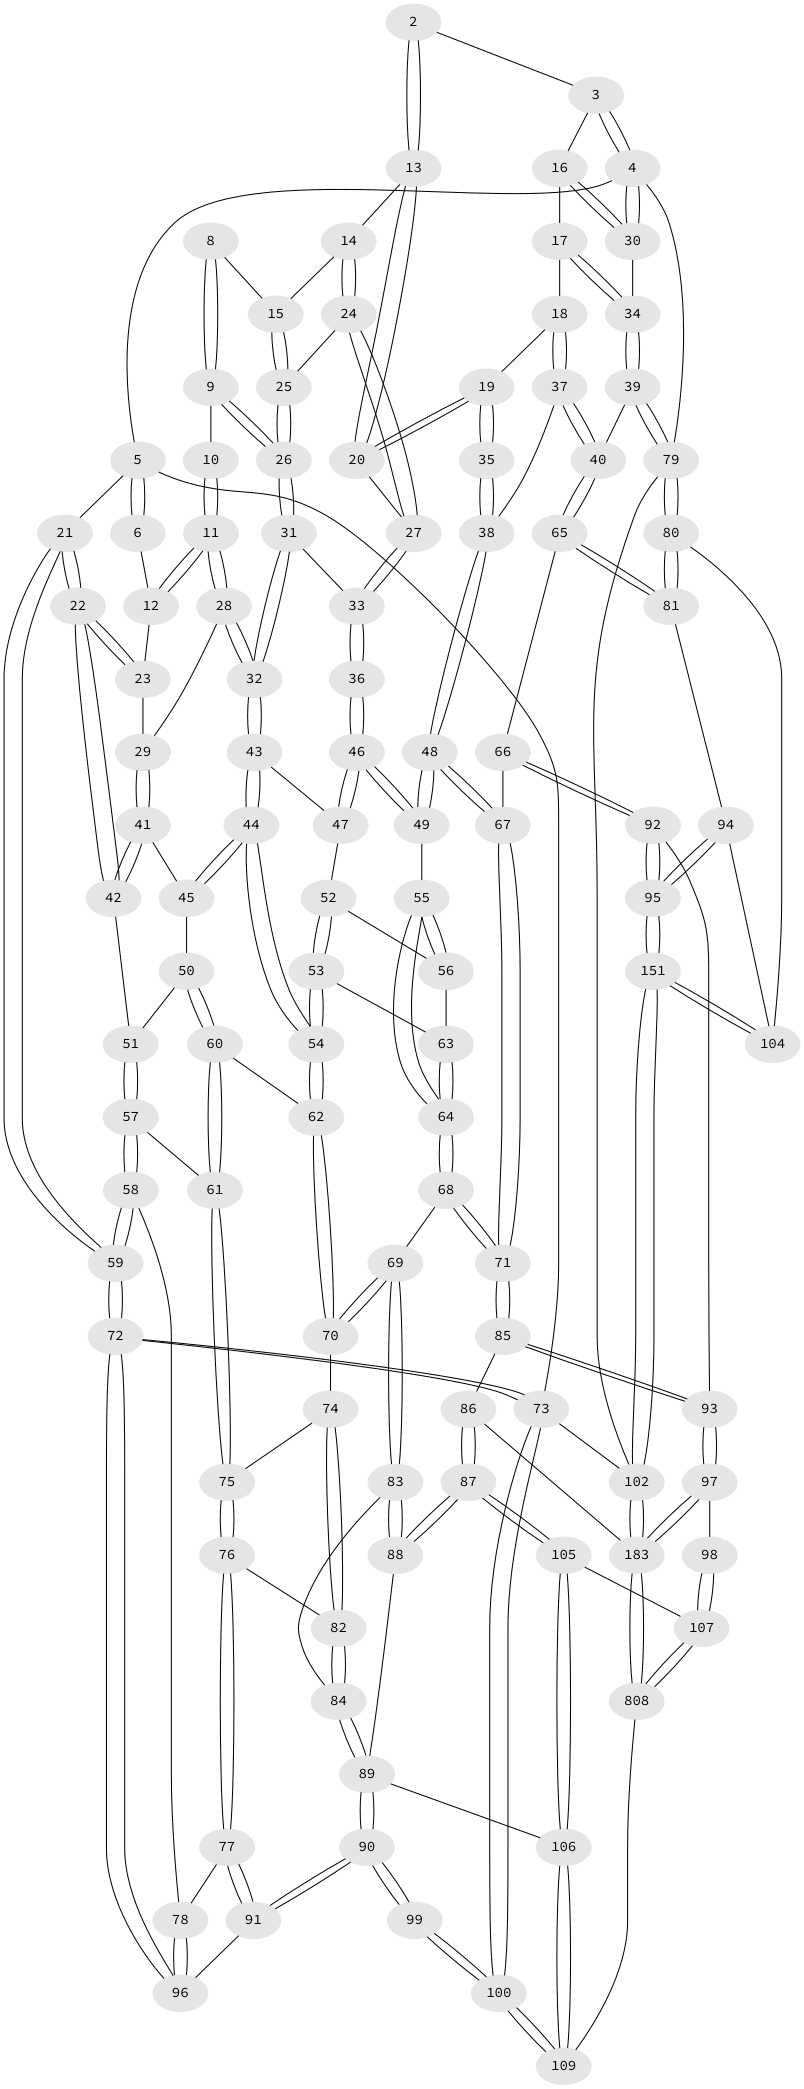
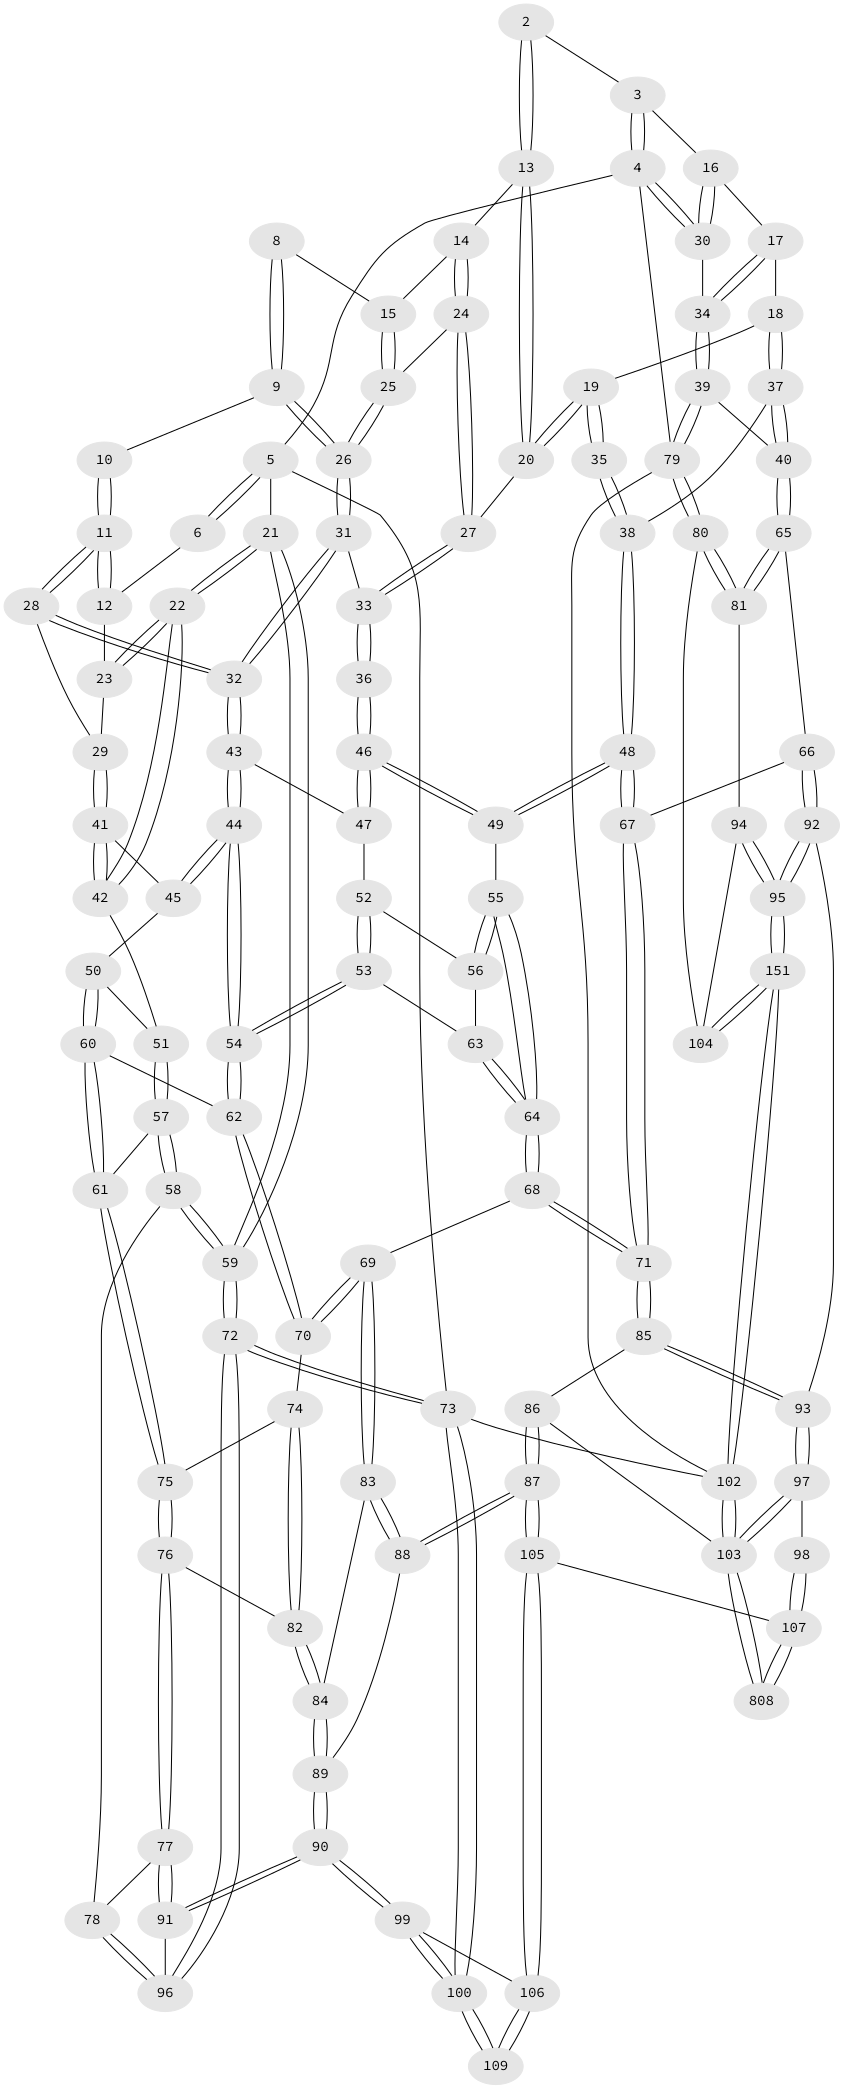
node "183": label "183" -> "103"
edge "89" -- "106": now "99" -- "106"
edge "808" -- "109": removed
